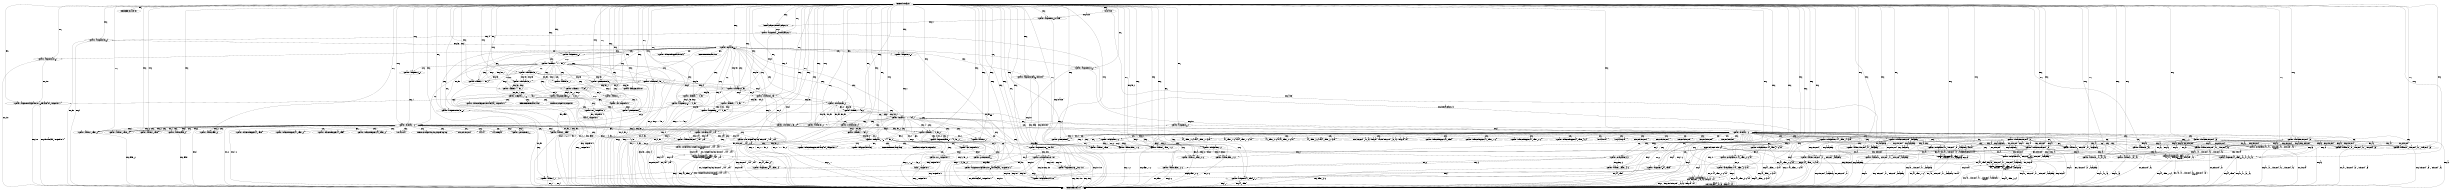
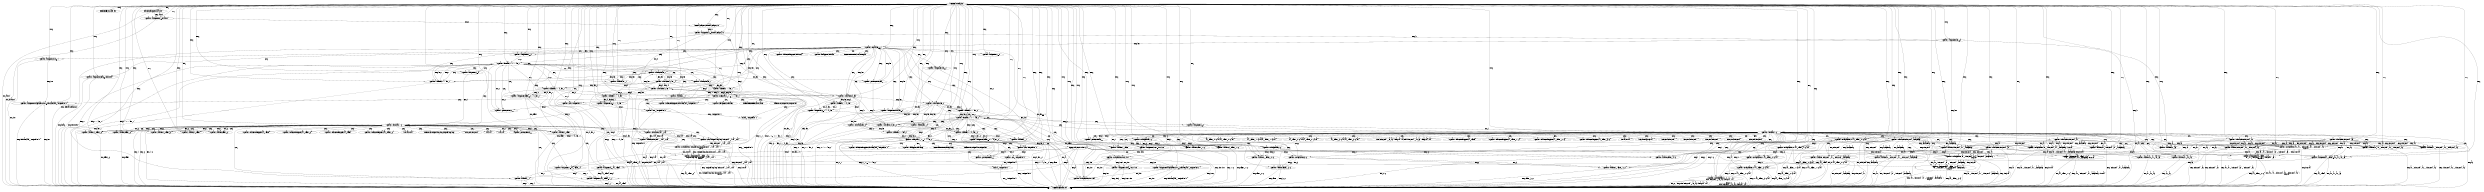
edge "(METHOD,butterfly_inv)" -> "(<operator>.assignment,len = h)": reversed
node "(int,int(a.size()))": label "(int,int(a.size()))" -> "(indirectIndexAccess,int(a.size()))"
node "(FIELD_IDENTIFIER,iroot,iroot)": label "(FIELD_IDENTIFIER,iroot,iroot)" -> "(FIELD_IDENTIFIER,iroot,notEquals)"
edge "(<operator>.postDecrement,len--)" -> "(<operator>.fieldAccess,info.iroot)": now "(<operator>.postDecrement,len--)" -> "(<operator>.equals,len == 1)"
edge "(METHOD,butterfly_inv)" -> "(<operator>.addition,offset + 3 * p)": label "DDG: len - 2" -> "DDG: "
node "(<operator>.fieldAccess,info.irate2)": added
node "(r.val,r.notEquals())": label "(r.val,r.notEquals())" -> "(r.val,r.val())"
edge "(<operator>.shiftLeft,s << (h - len + 2))" -> "(<operator>.notEquals,s + 1 != (1 << (len - 2)))": now "(<operator>.addition,len + 2)" -> "(<operator>.notEquals,s + 1 != (1 << (len - 2)))"
node "(irot3.val,irot3.val())": label "(irot3.val,irot3.val())" -> "(irot3.butterfly,irot3.val())"
